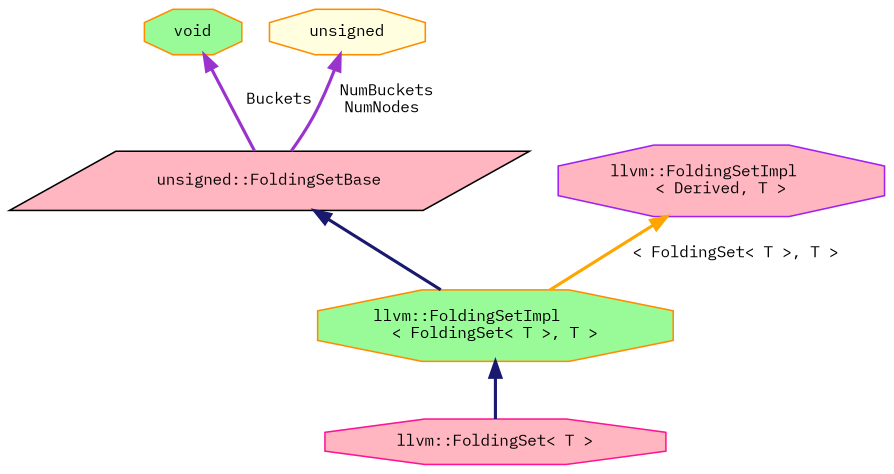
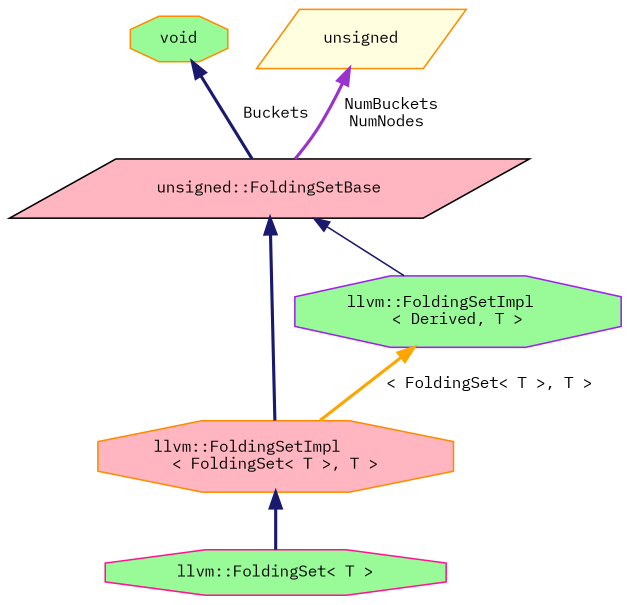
node "unsigned": shape octagon -> parallelogram
edge "unsigned::FoldingSetBase" -> "void": color darkorchid3 -> midnightblue
node "llvm::FoldingSetImpl < Derived, T >": fillcolor lightpink -> palegreen
edge "llvm::FoldingSetImpl < Derived, T >" -> "unsigned::FoldingSetBase": added
node "llvm::FoldingSetImpl < FoldingSet< T >, T >": fillcolor palegreen -> lightpink
node "llvm::FoldingSet< T >": fillcolor lightpink -> palegreen
